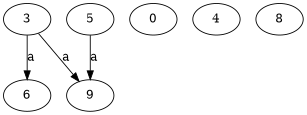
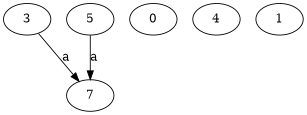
node "8": label "8" -> "1"
node "6": removed
node "9": label "9" -> "7"
